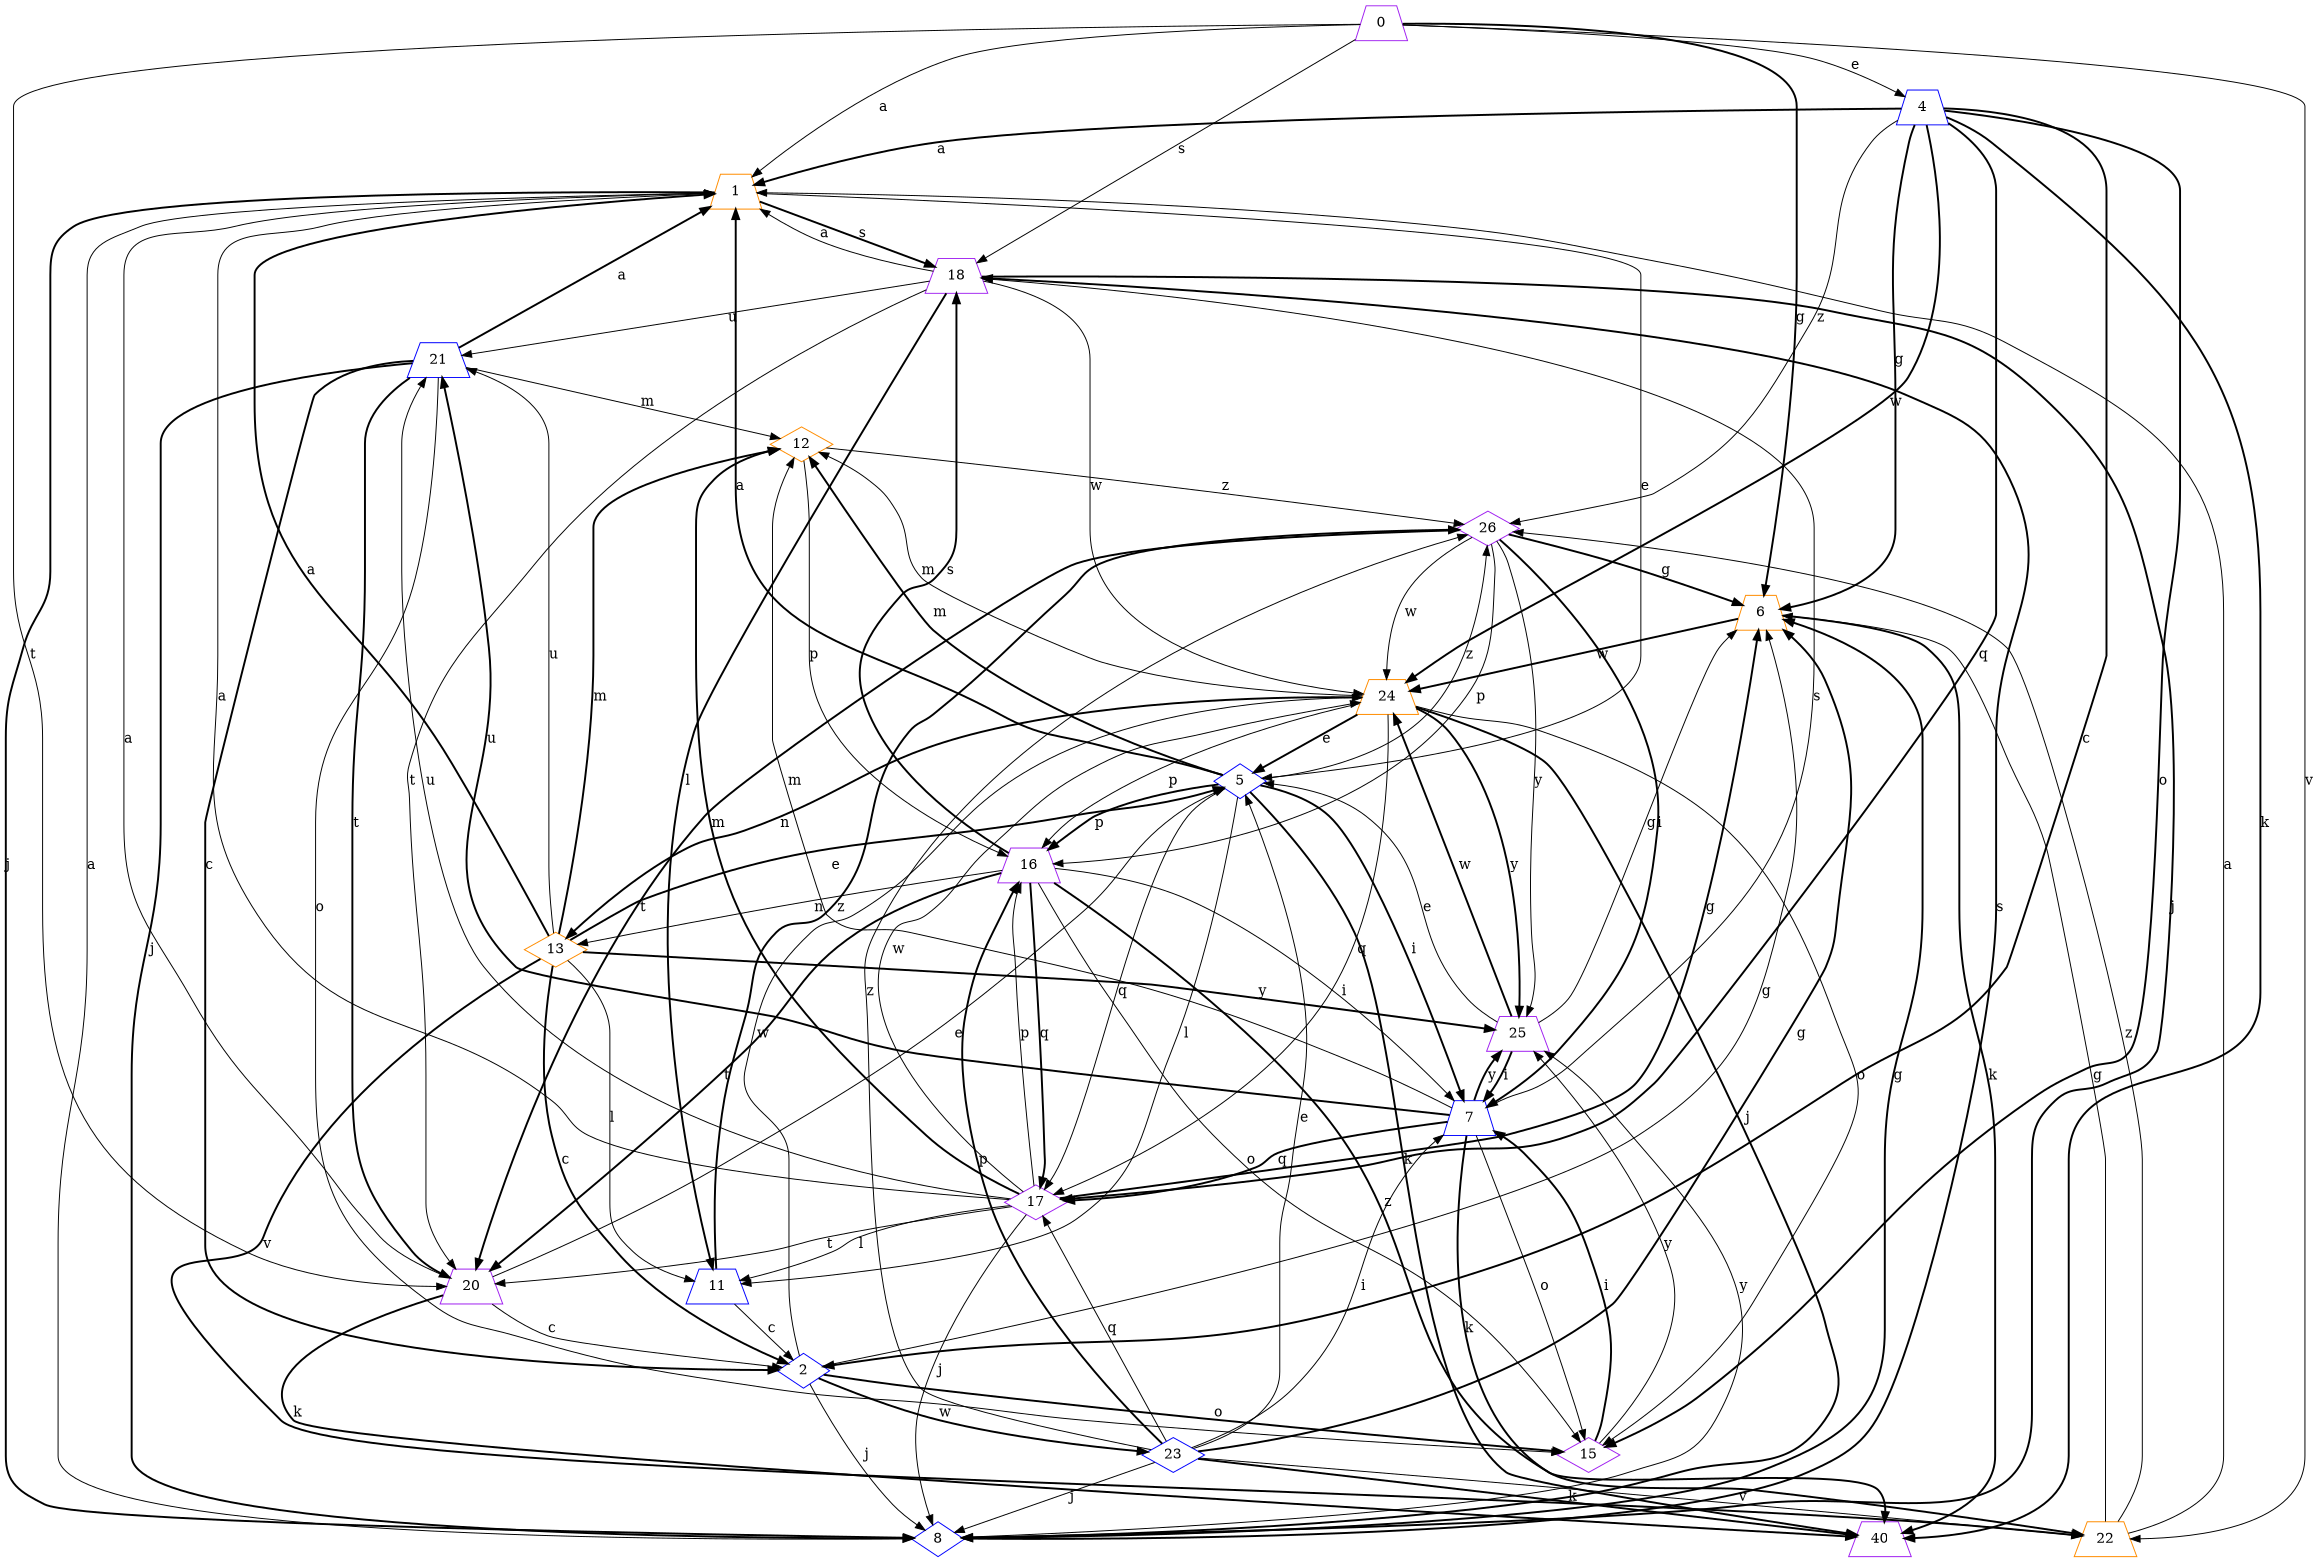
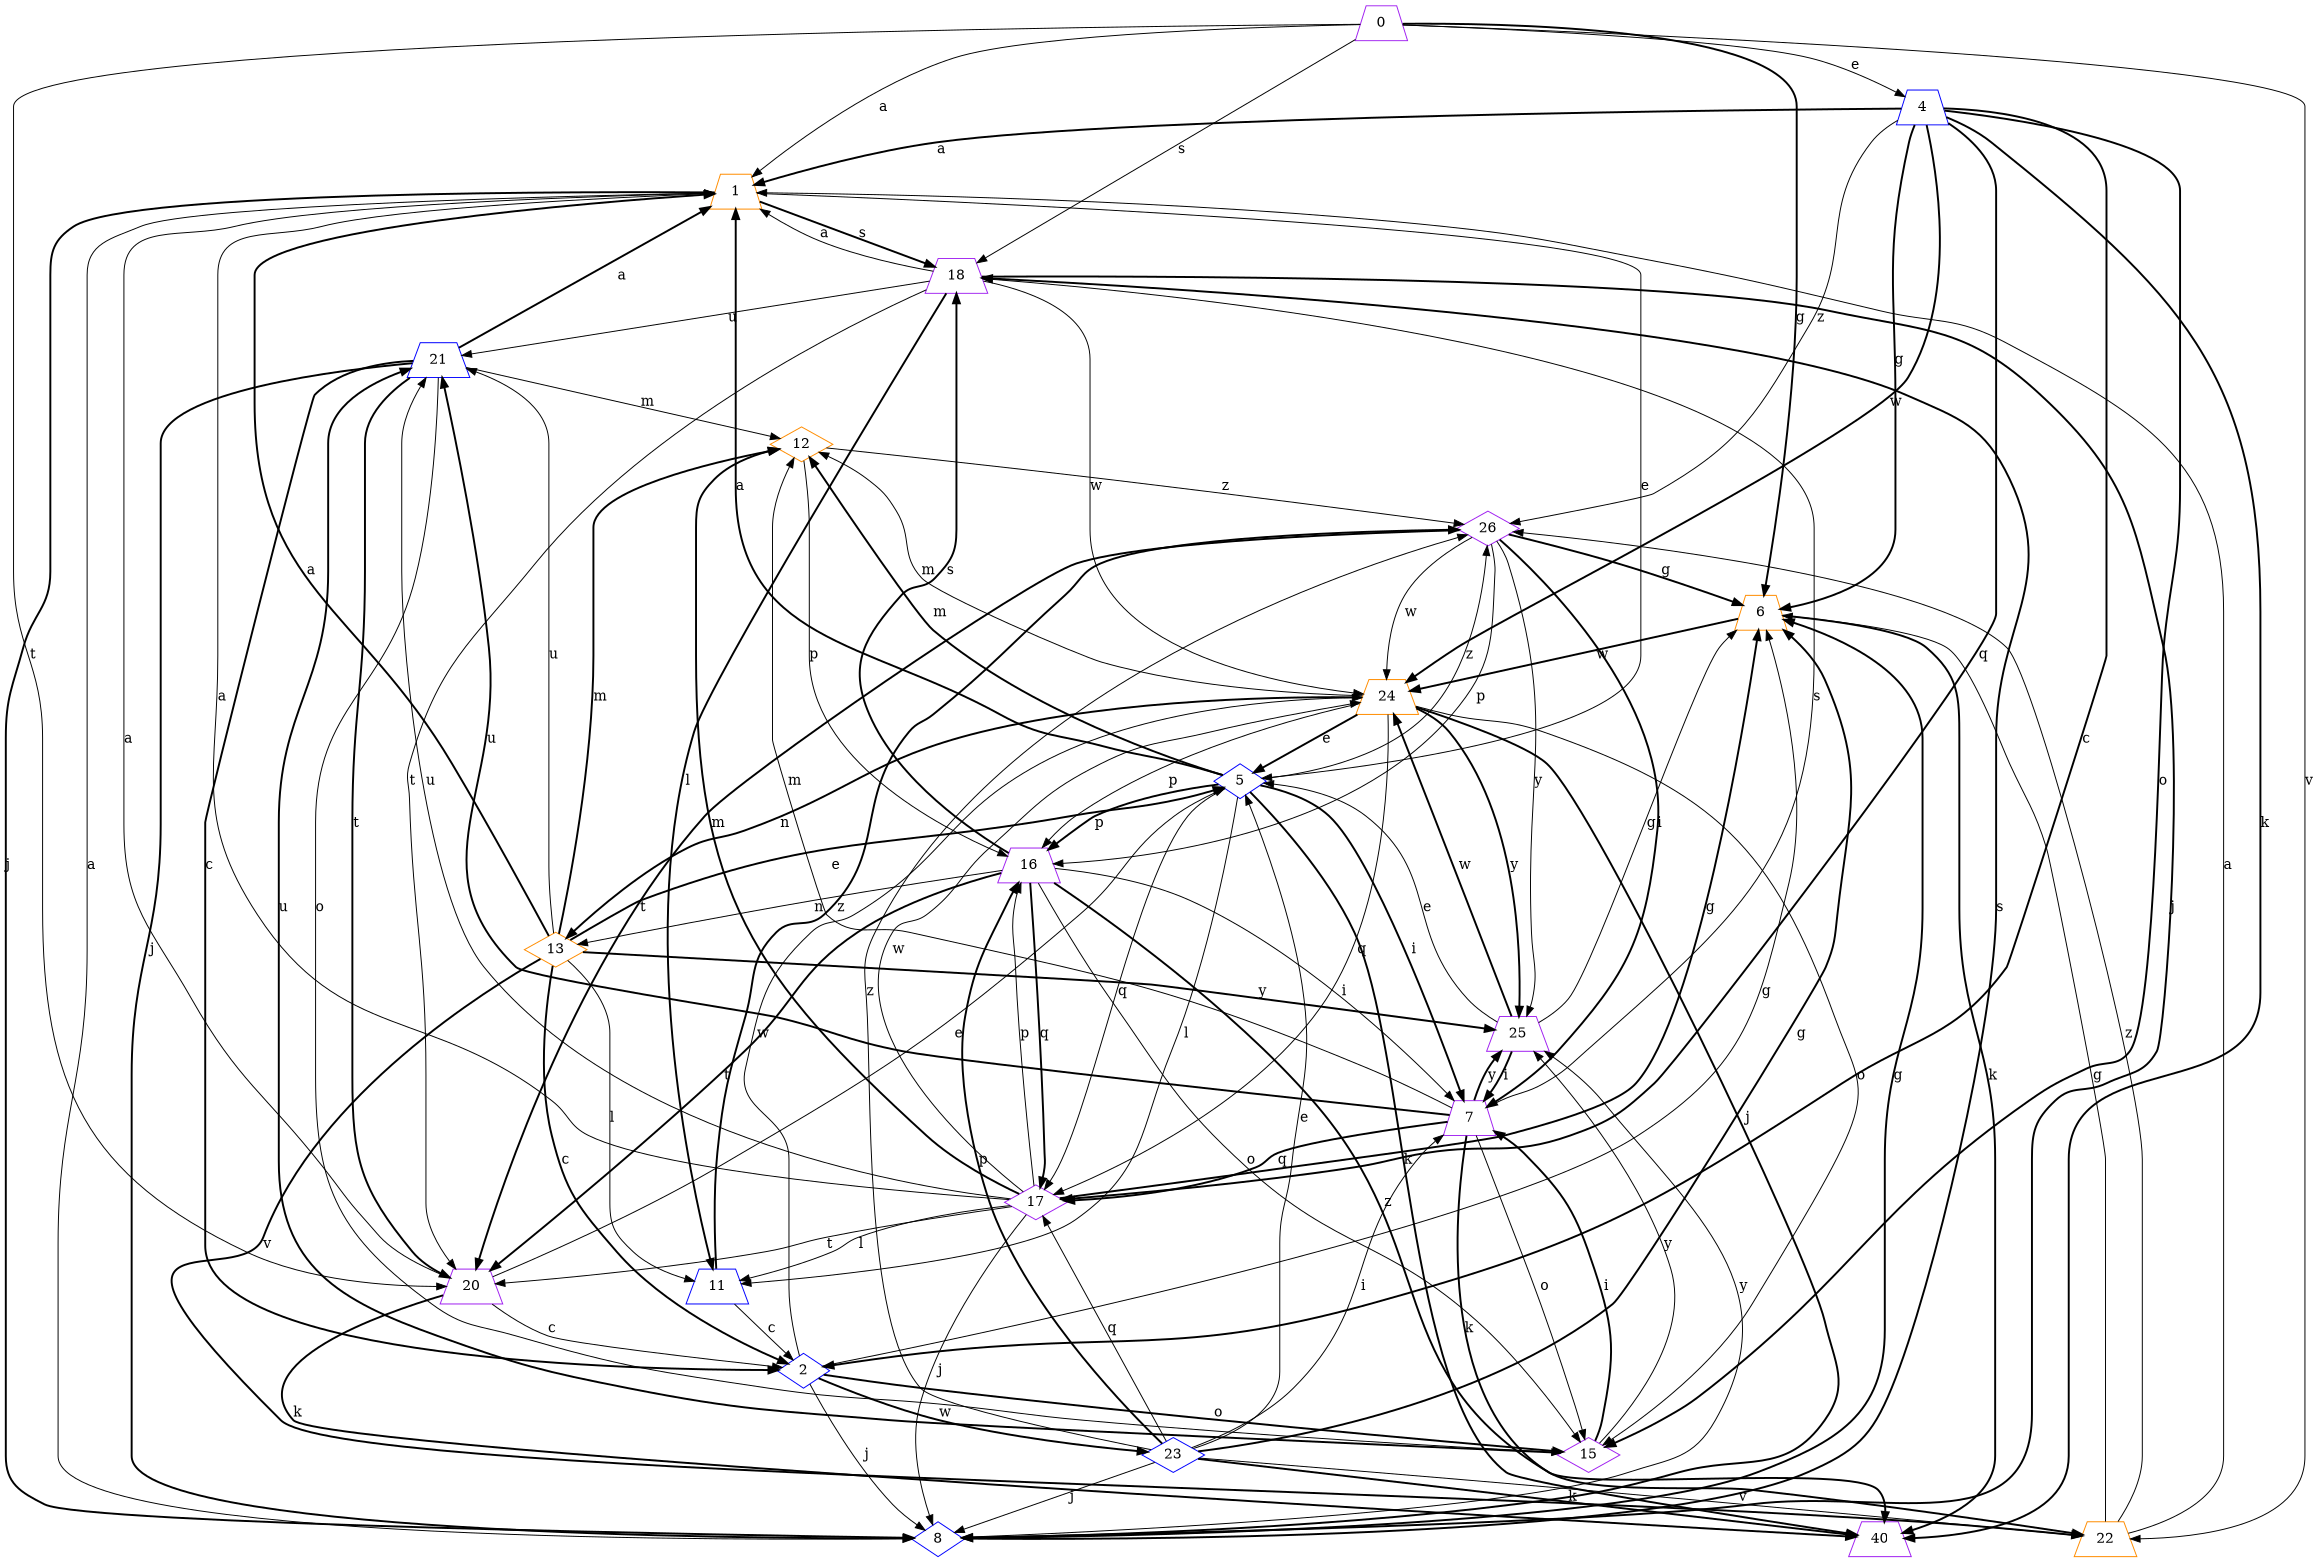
node "7": color blue -> purple
edge "15" -> "21": added, label "u"
